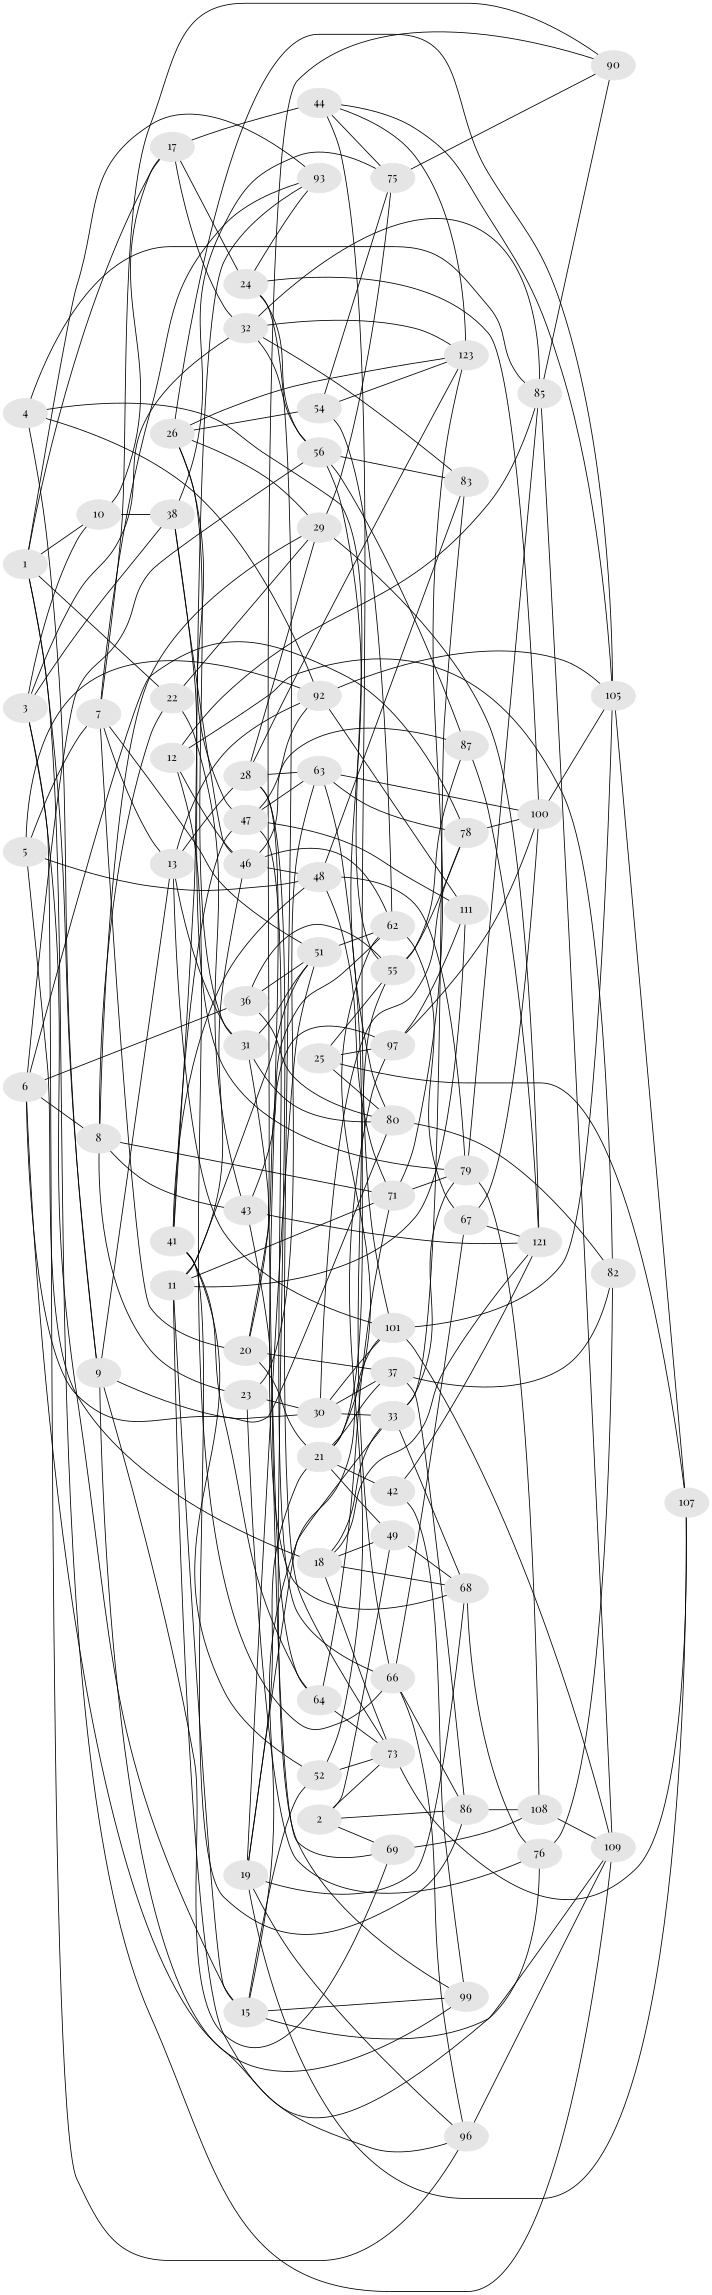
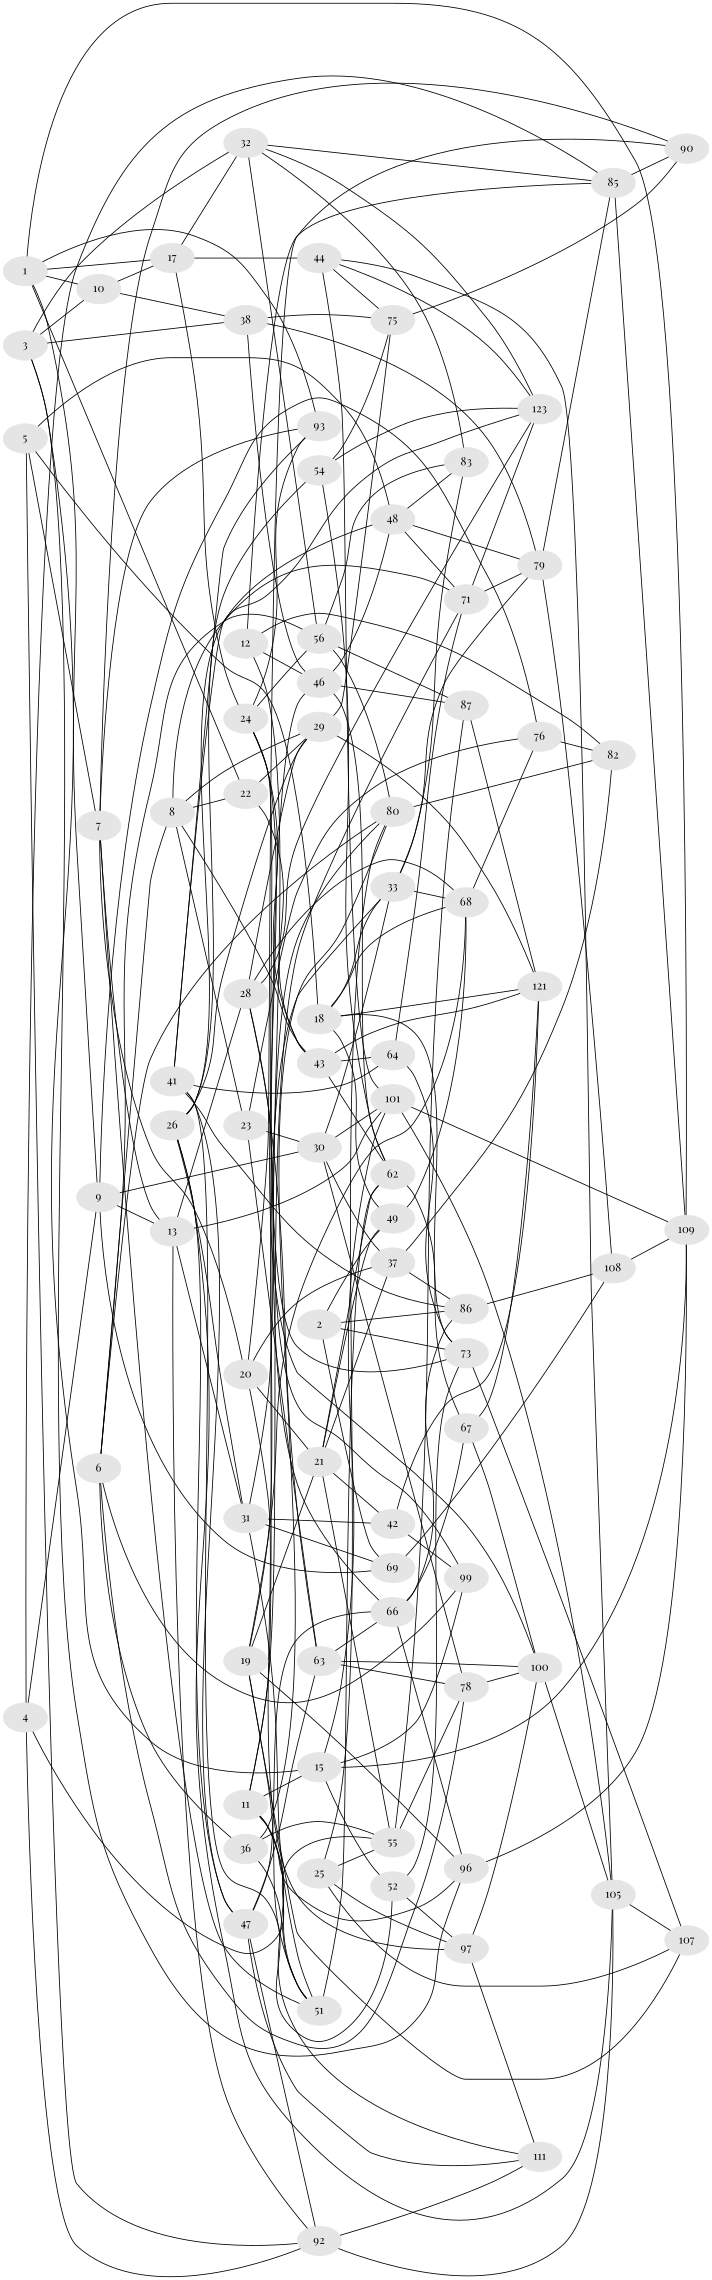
edge "24" -- "43": added
edge "31" -- "42": added
